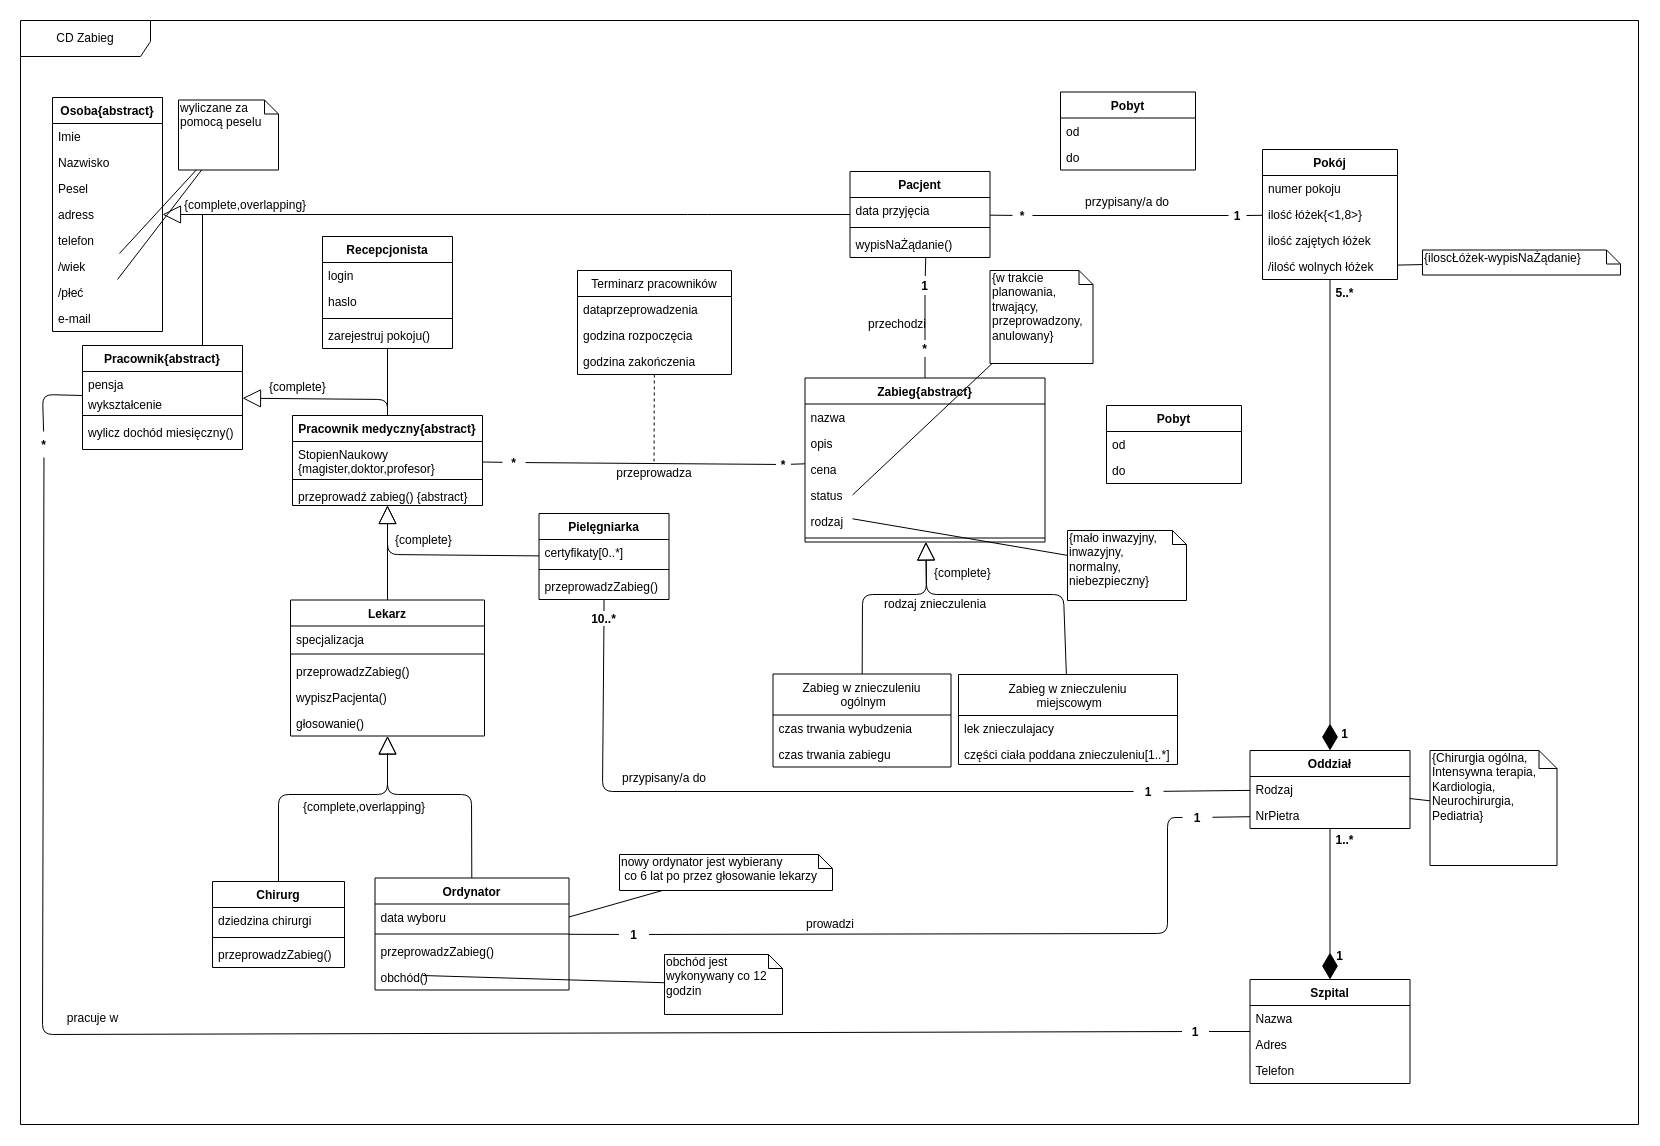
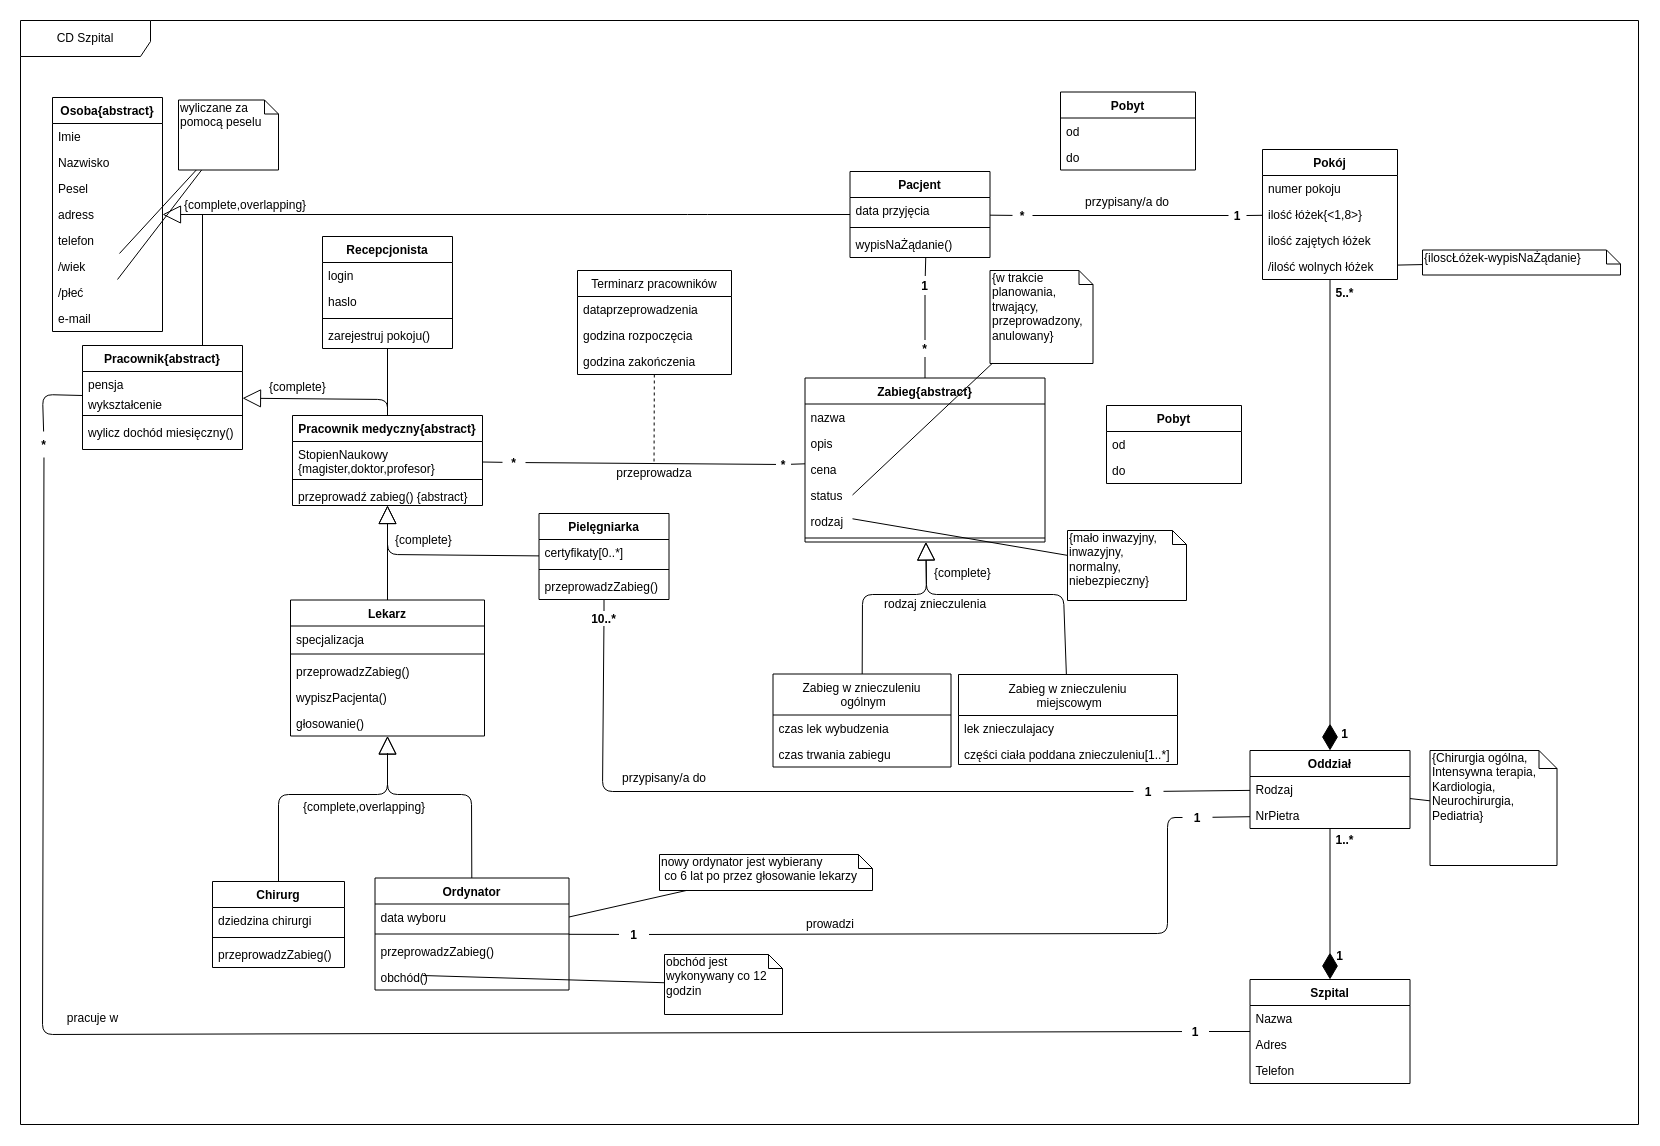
node "CD Zabieg": label "CD Zabieg" -> "CD Szpital"
node "przechodzi": removed
node "czas trwania wybudzenia": label "czas trwania wybudzenia" -> "czas lek wybudzenia"
node "nowy ordynator jest wybierany co 6 lat po przez głosowanie lekarzy": moved (726, 873) -> (766, 873)
